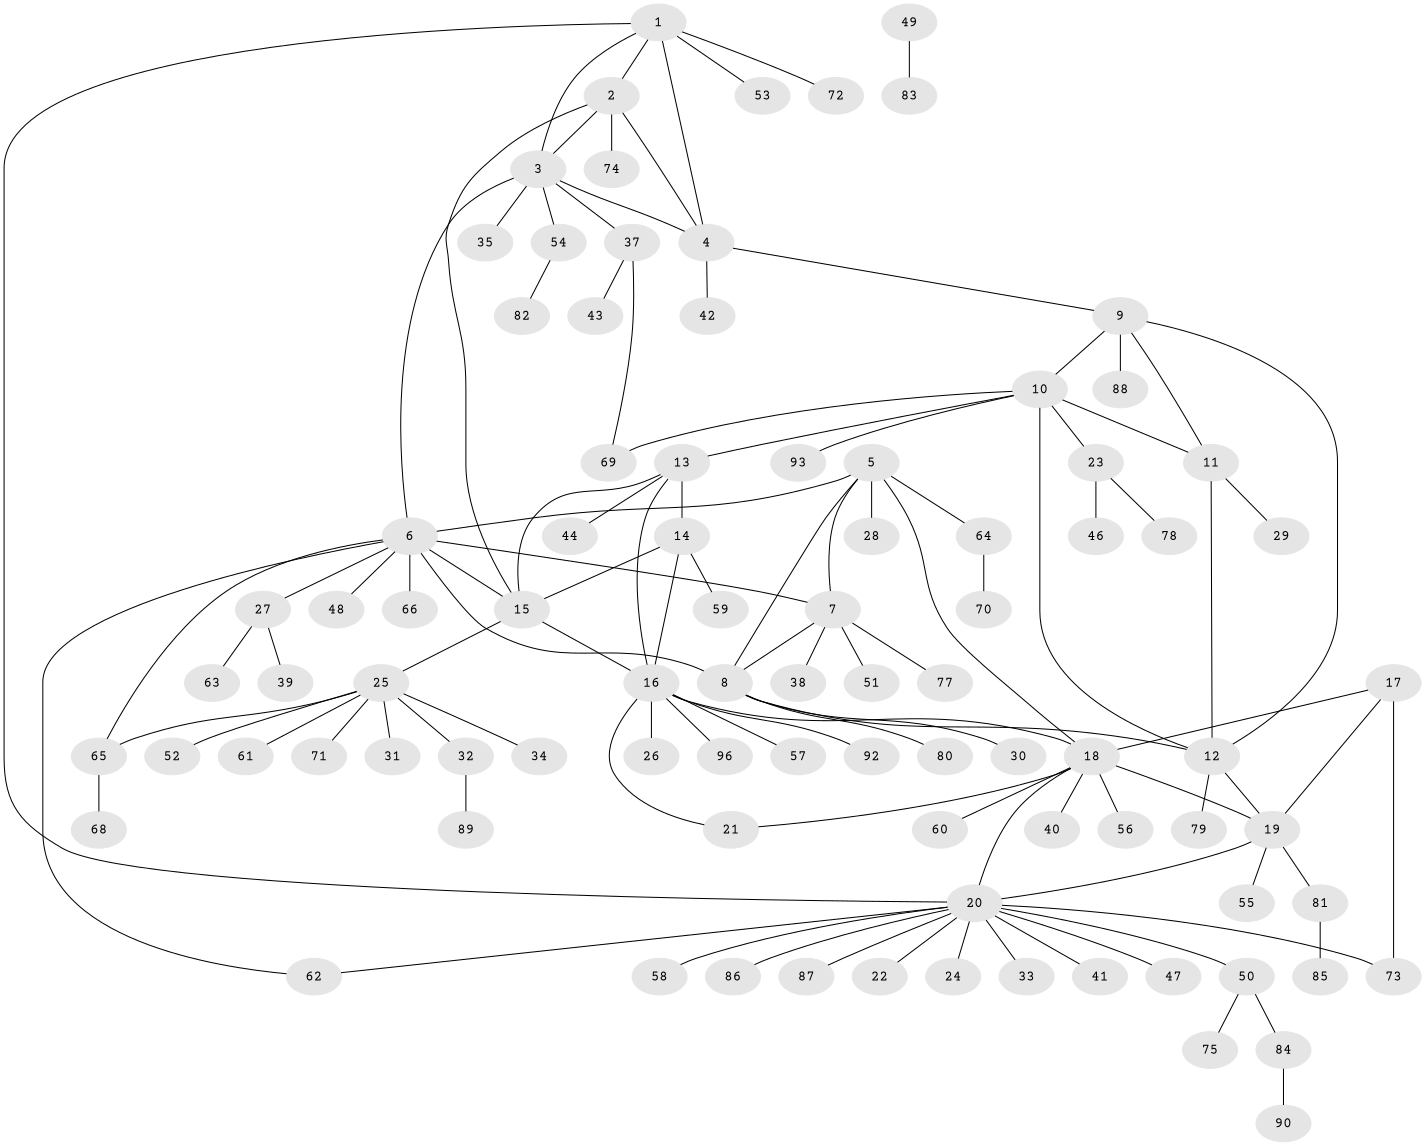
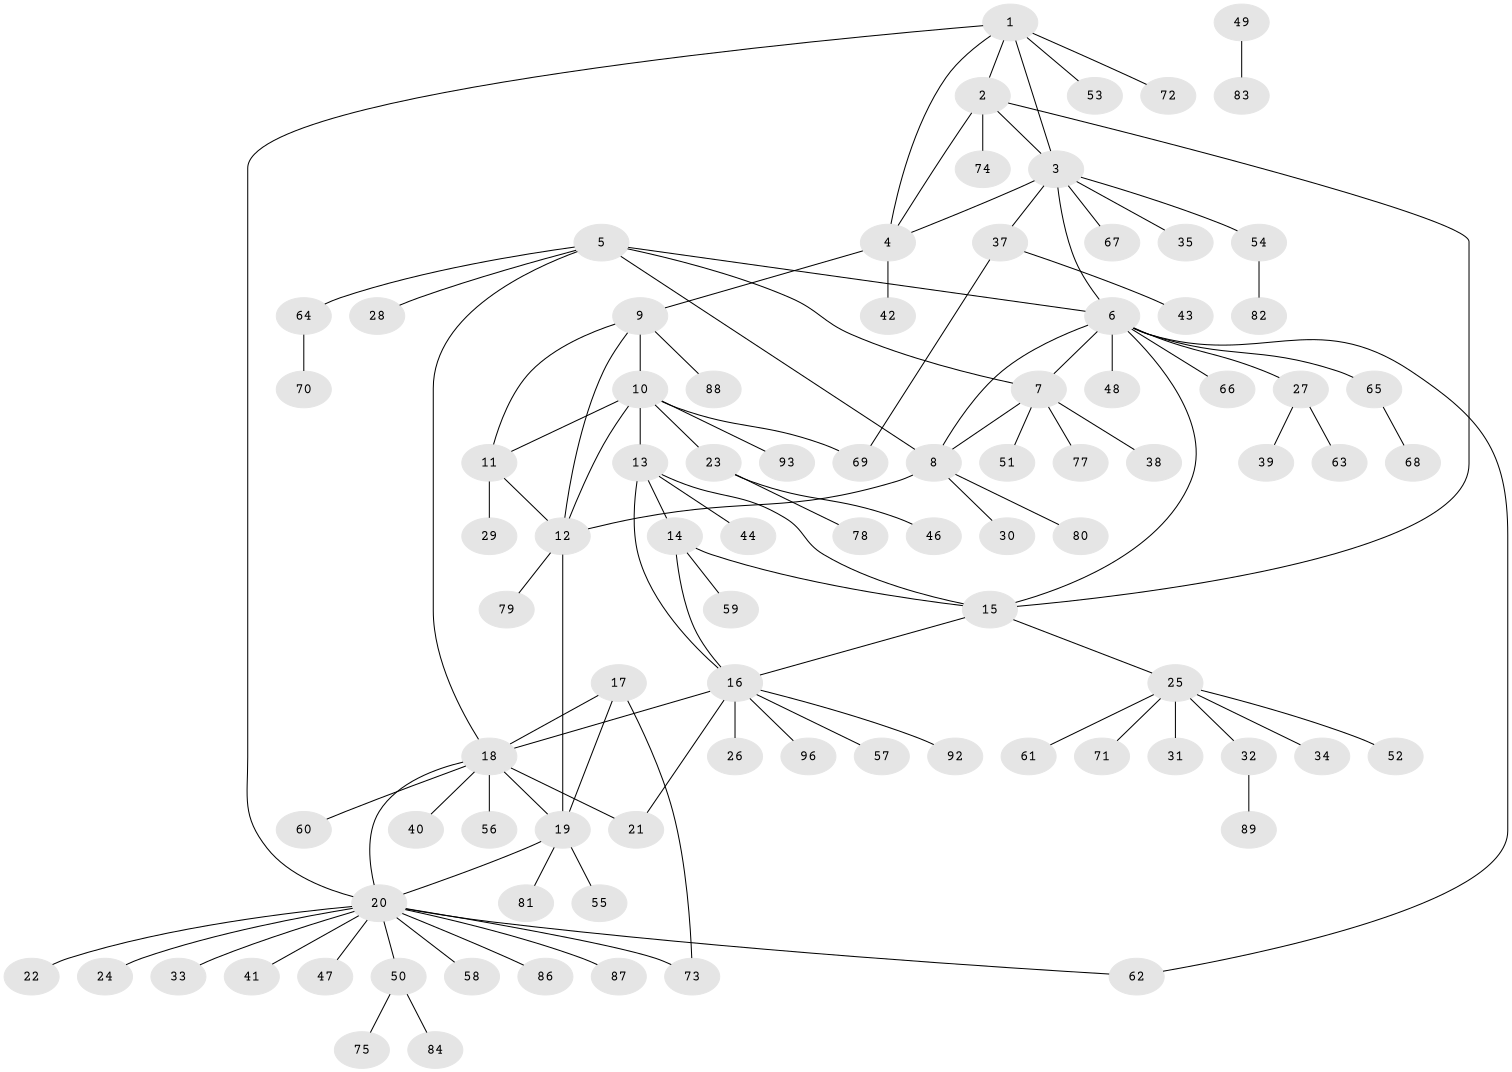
node "67": added
edge "25" -- "65": removed
node "85": removed
node "90": removed
